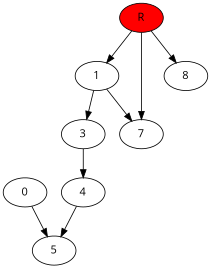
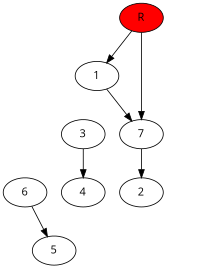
node "8": removed
edge "1" -> "3": removed
node "0": label "0" -> "6"
node "2": added
edge "4" -> "5": removed
